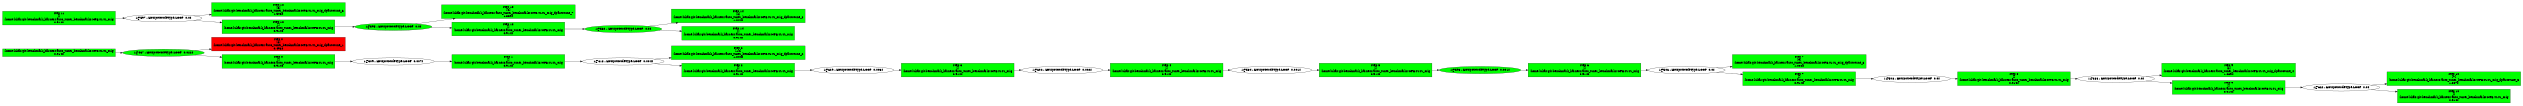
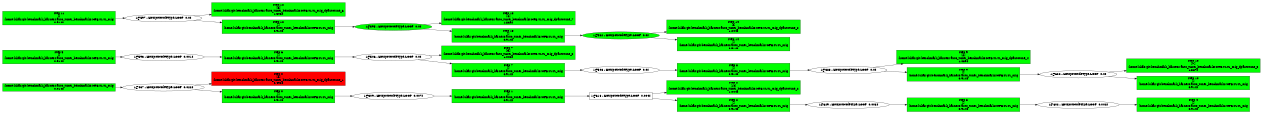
node "1@437 - HotspotNodeType.LOOP  0.022s": fillcolor green -> white
node "1@618 - HotspotNodeType.LOOP  0.004s": shape ellipse -> box
node "1@584 - HotspotNodeType.LOOP  0.001s": removed
node "1@593 - HotspotNodeType.LOOP  0.001s": fillcolor green -> white
